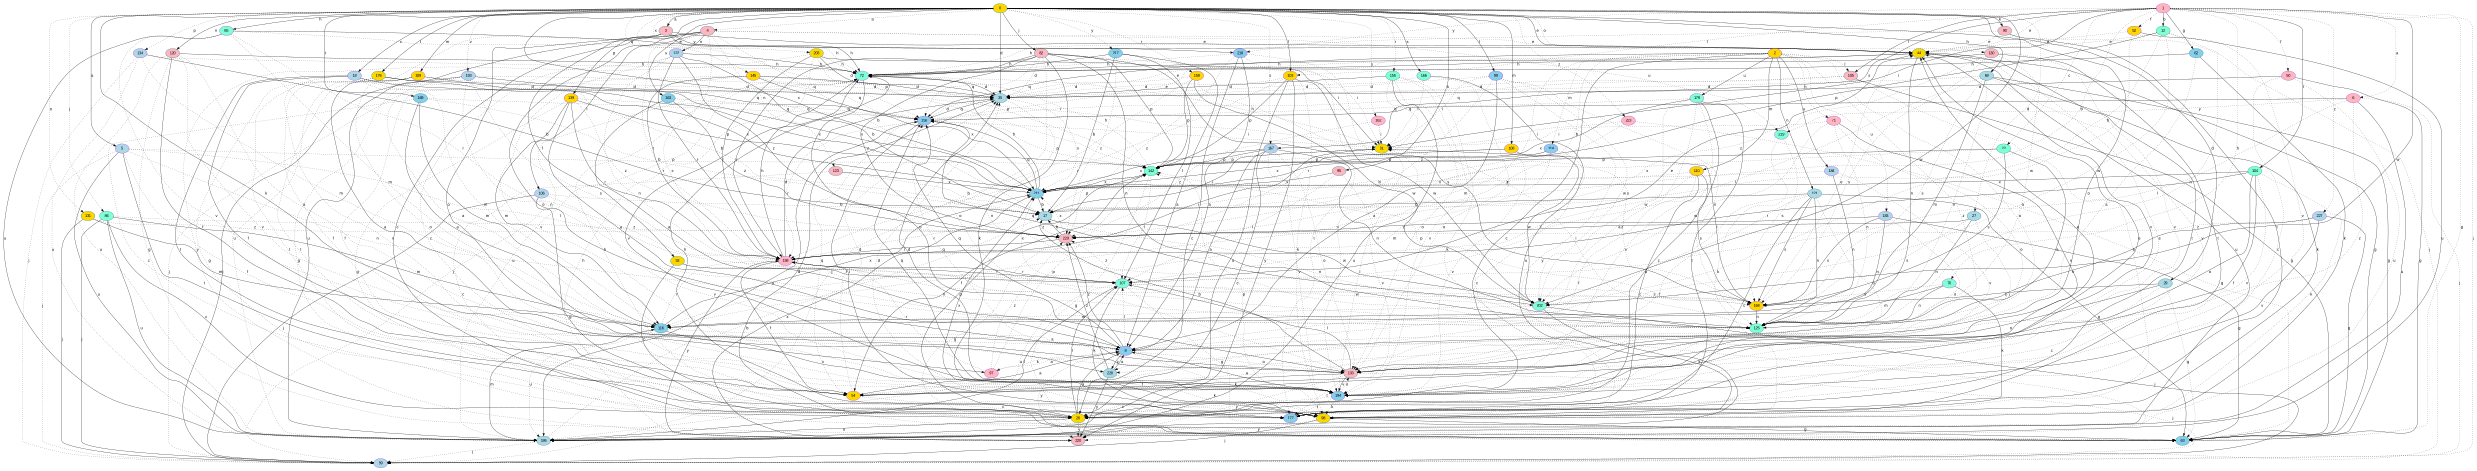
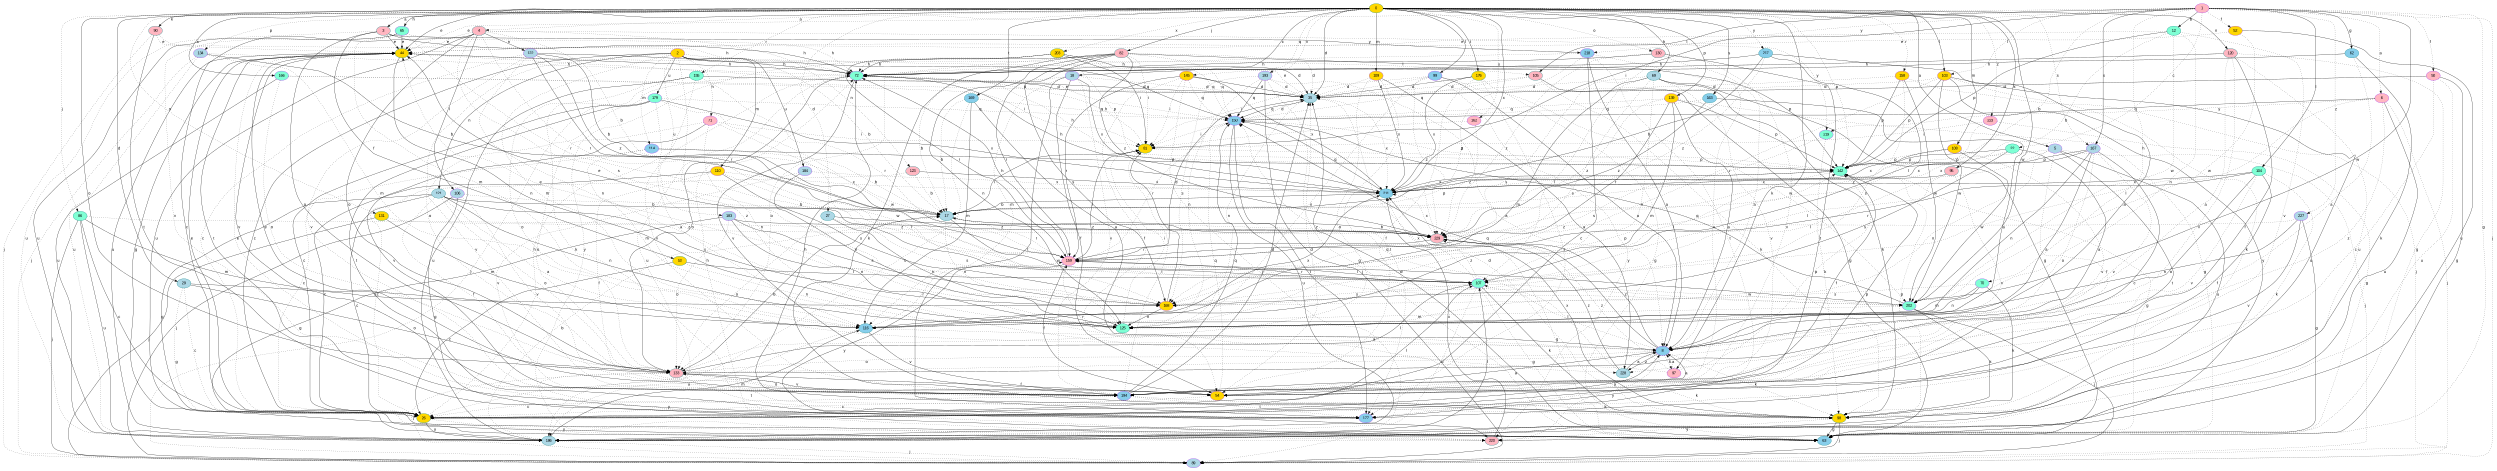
edge "4" -> "219": label "u" -> "y"
edge "27" -> "133": label "j" -> "o"
edge "228" -> "220": removed, label "y"
